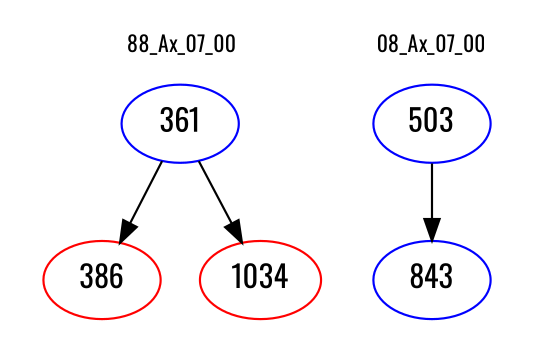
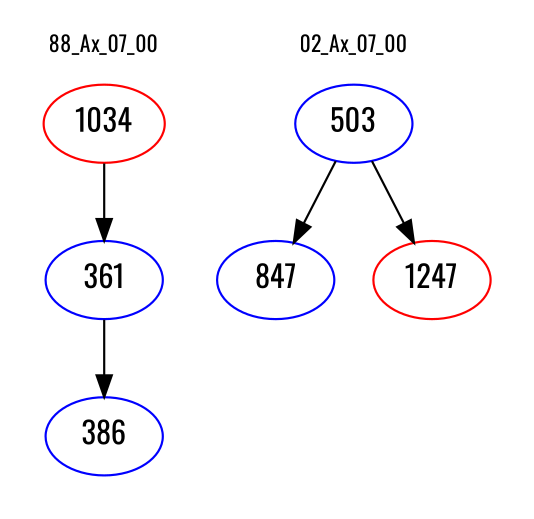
cluster "08_Ax_07_00": label "08_Ax_07_00" -> "02_Ax_07_00"
edge "361" -> "1034": reversed
node "386": color red -> blue
node "1247": added
node "843": label "843" -> "847"
